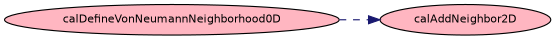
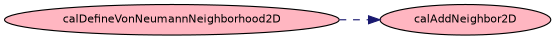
node "calDefineVonNeumannNeighborhood0D": label "calDefineVonNeumannNeighborhood0D" -> "calDefineVonNeumannNeighborhood2D"
